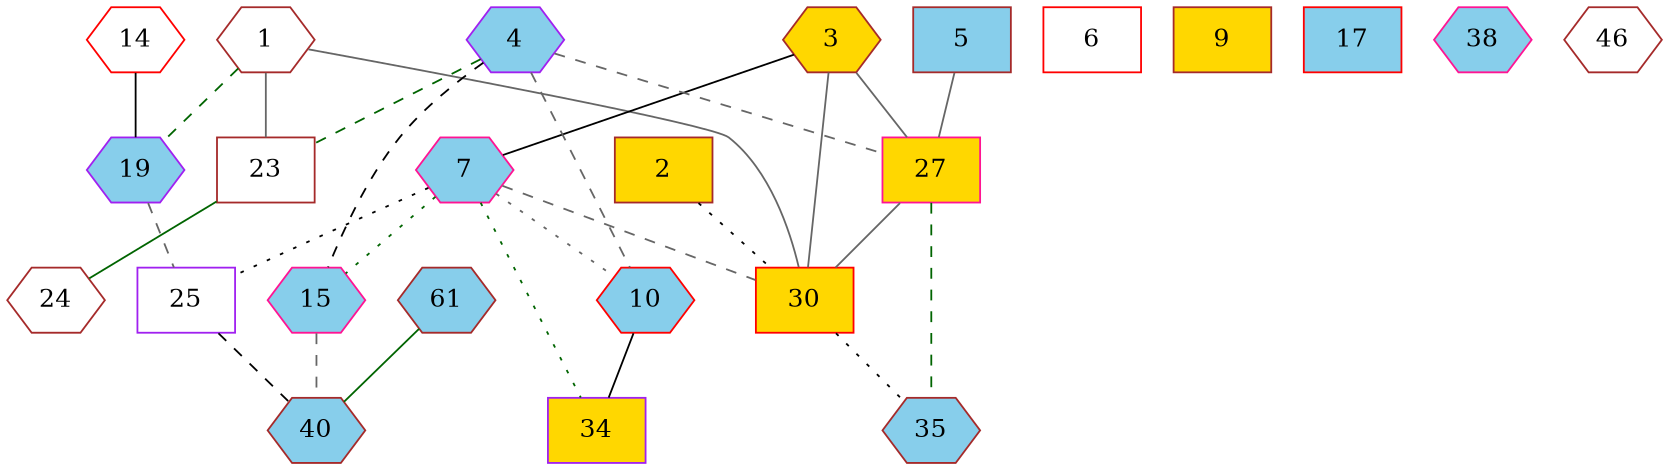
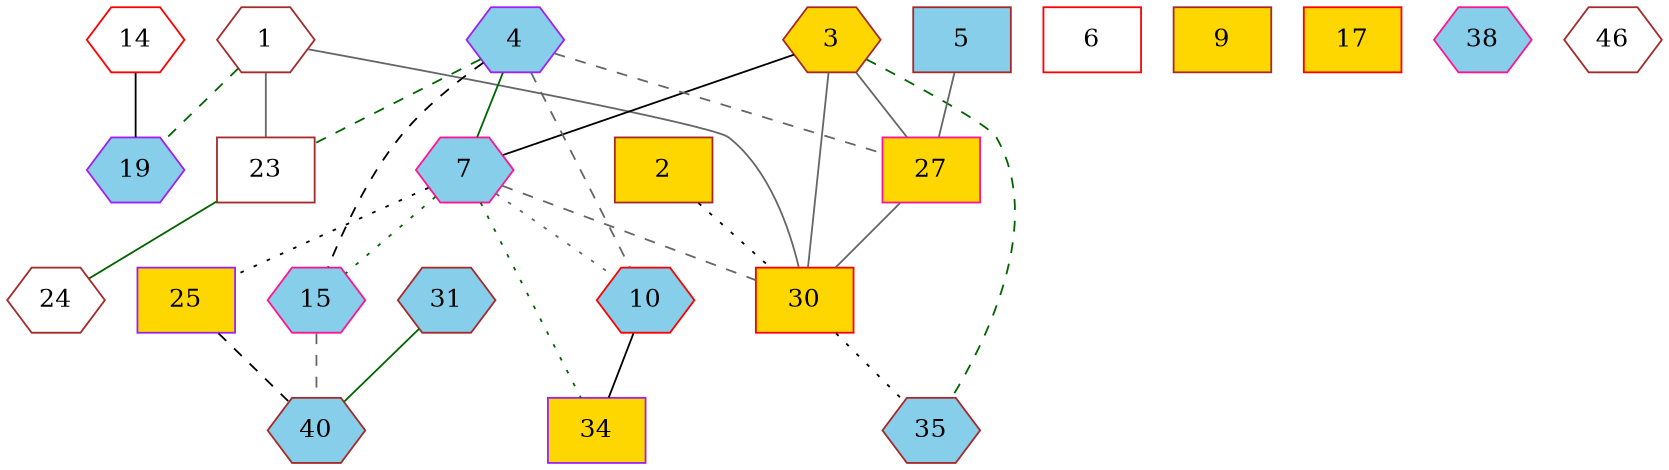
node "17": fillcolor skyblue -> gold
edge "4" -- "7": added
edge "19" -- "25": removed
node "25": fillcolor white -> gold
node "61": label "61" -> "31"
edge "27" -- "35": now "3" -- "35"
